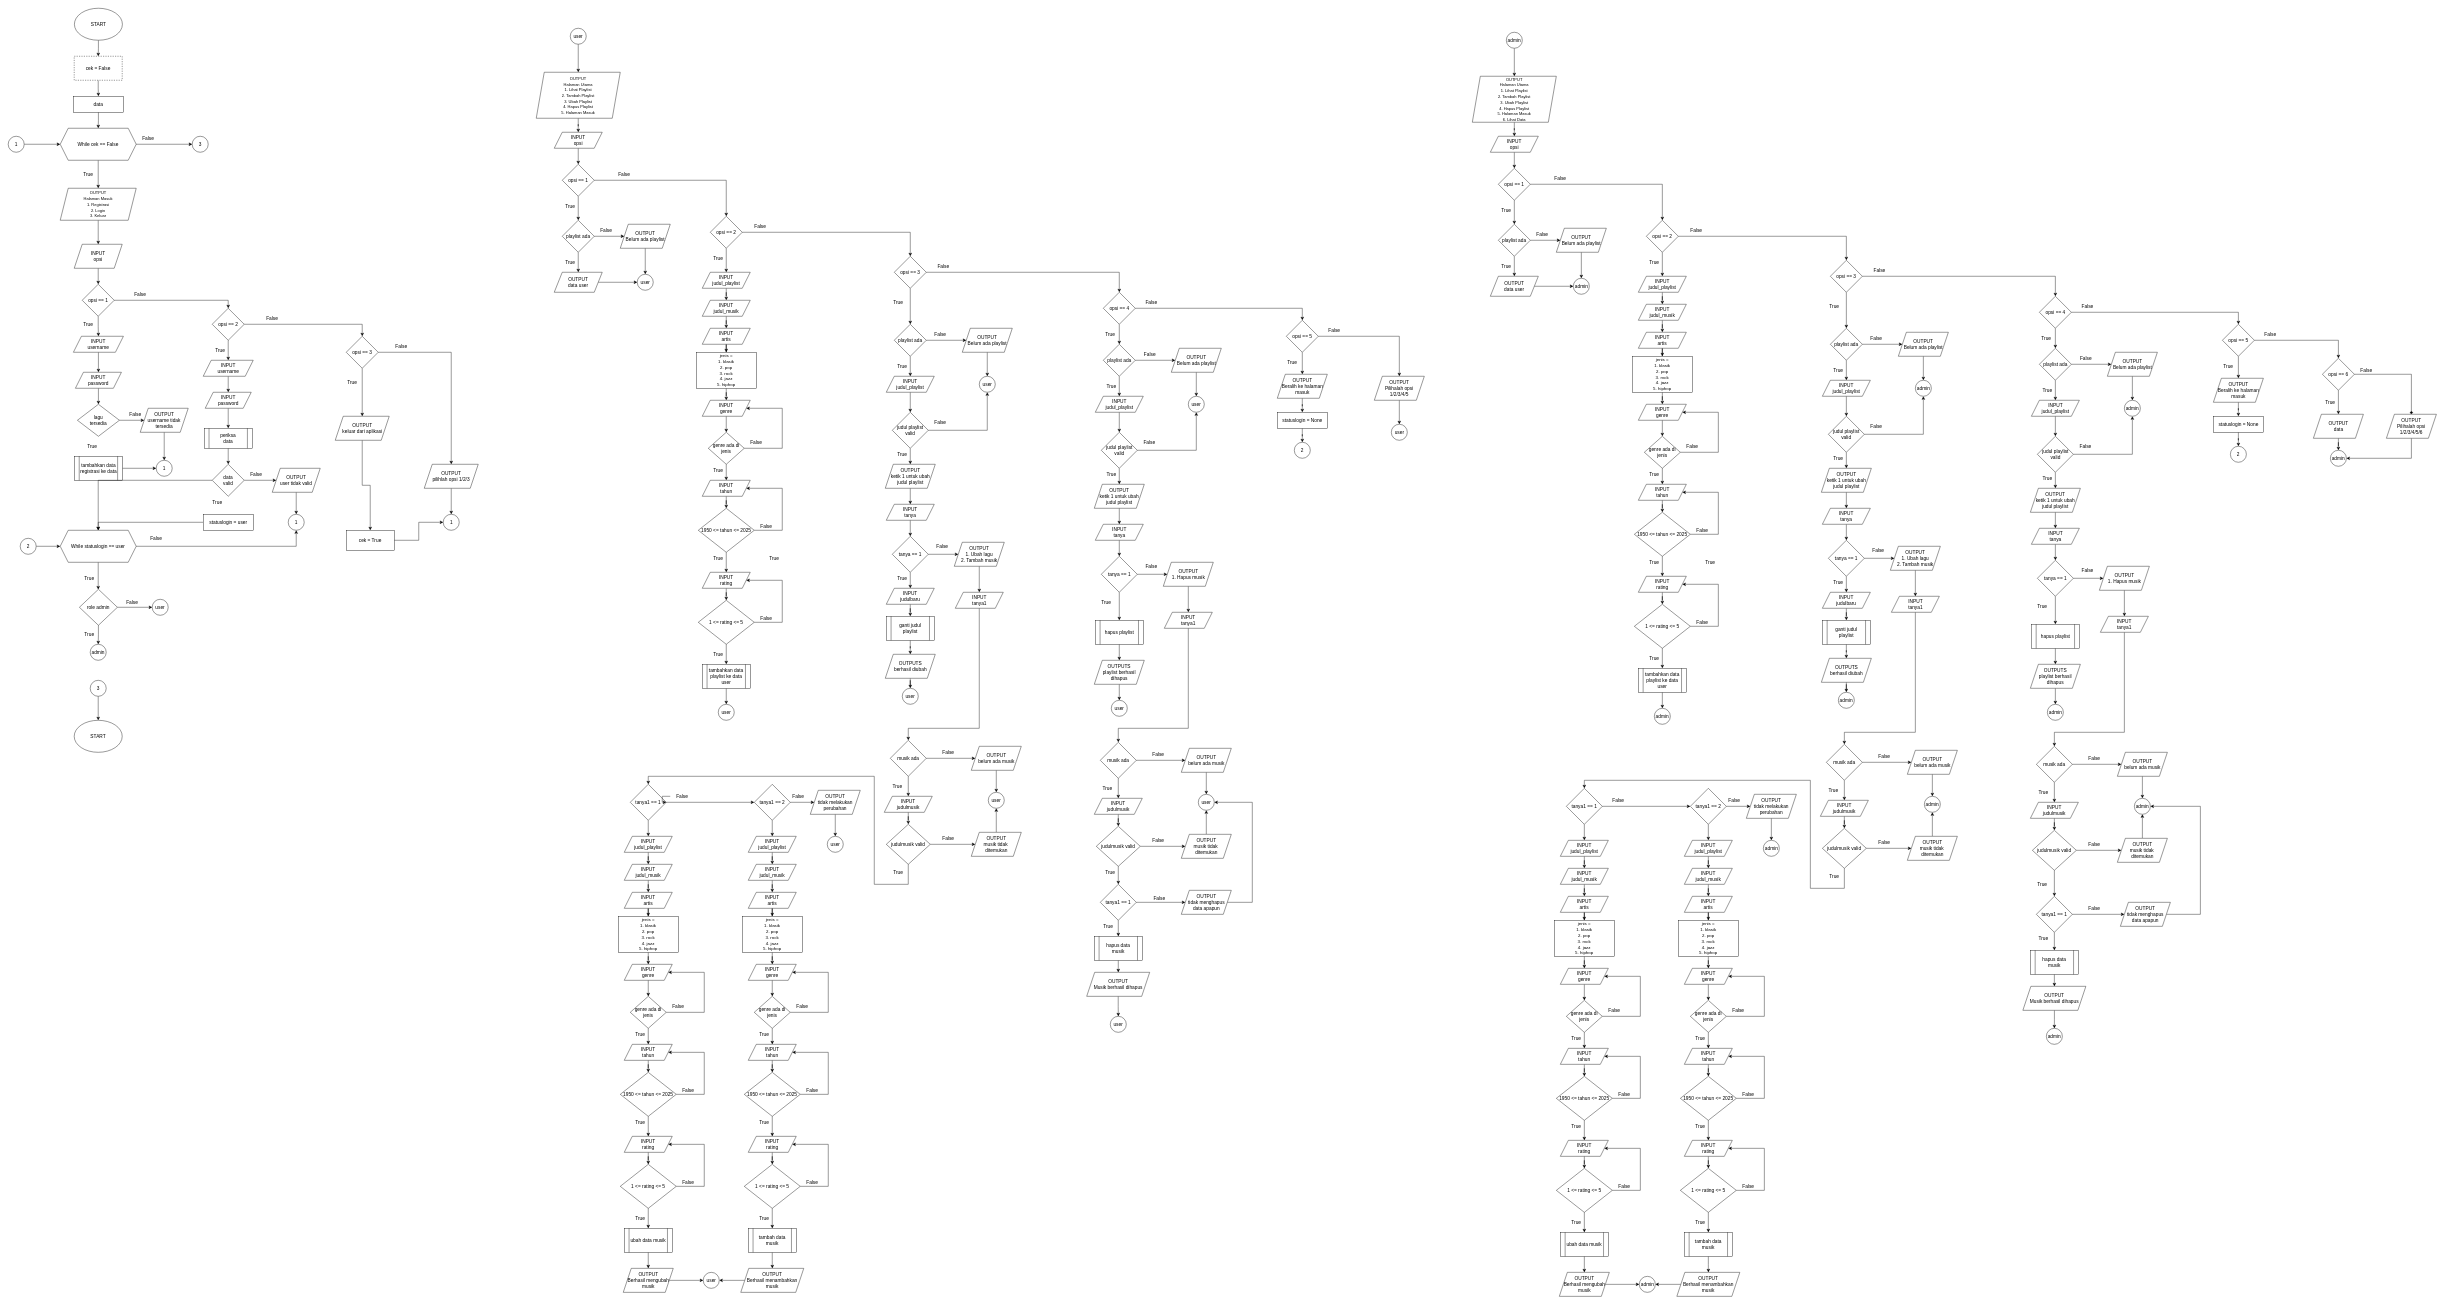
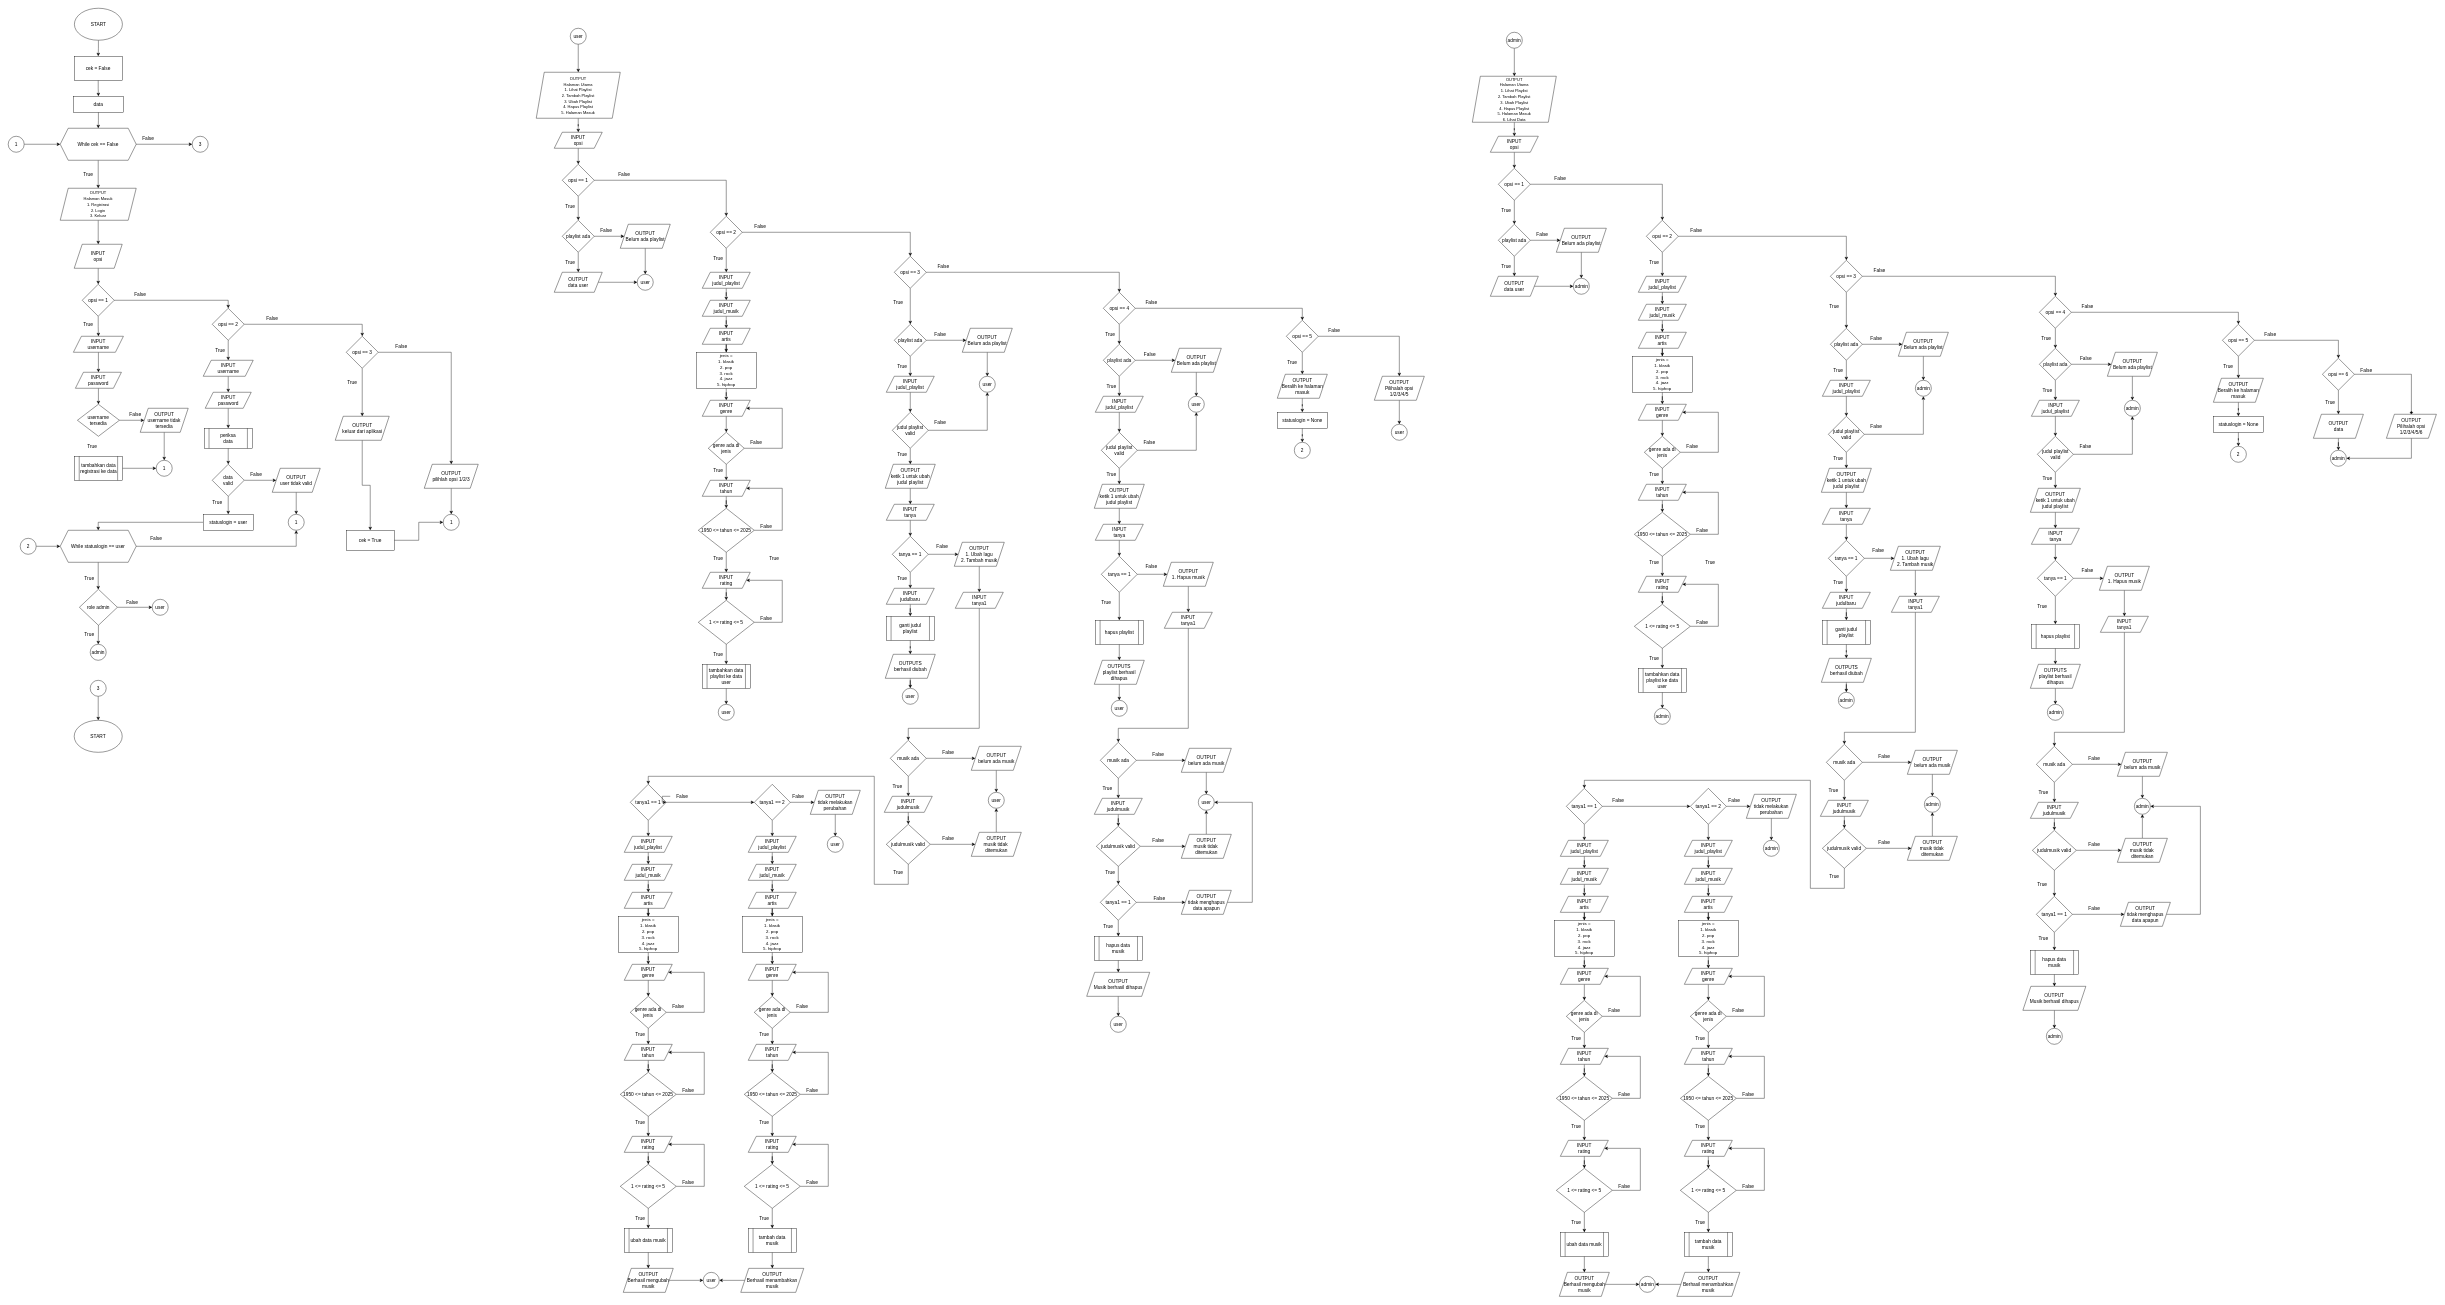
node "cek = False": style dashed -> solid
node "lagu tersedia": label "lagu tersedia" -> "username tersedia"
edge "data valid" -> "While statuslogin == user": now "data valid" -> "statuslogin = user"
